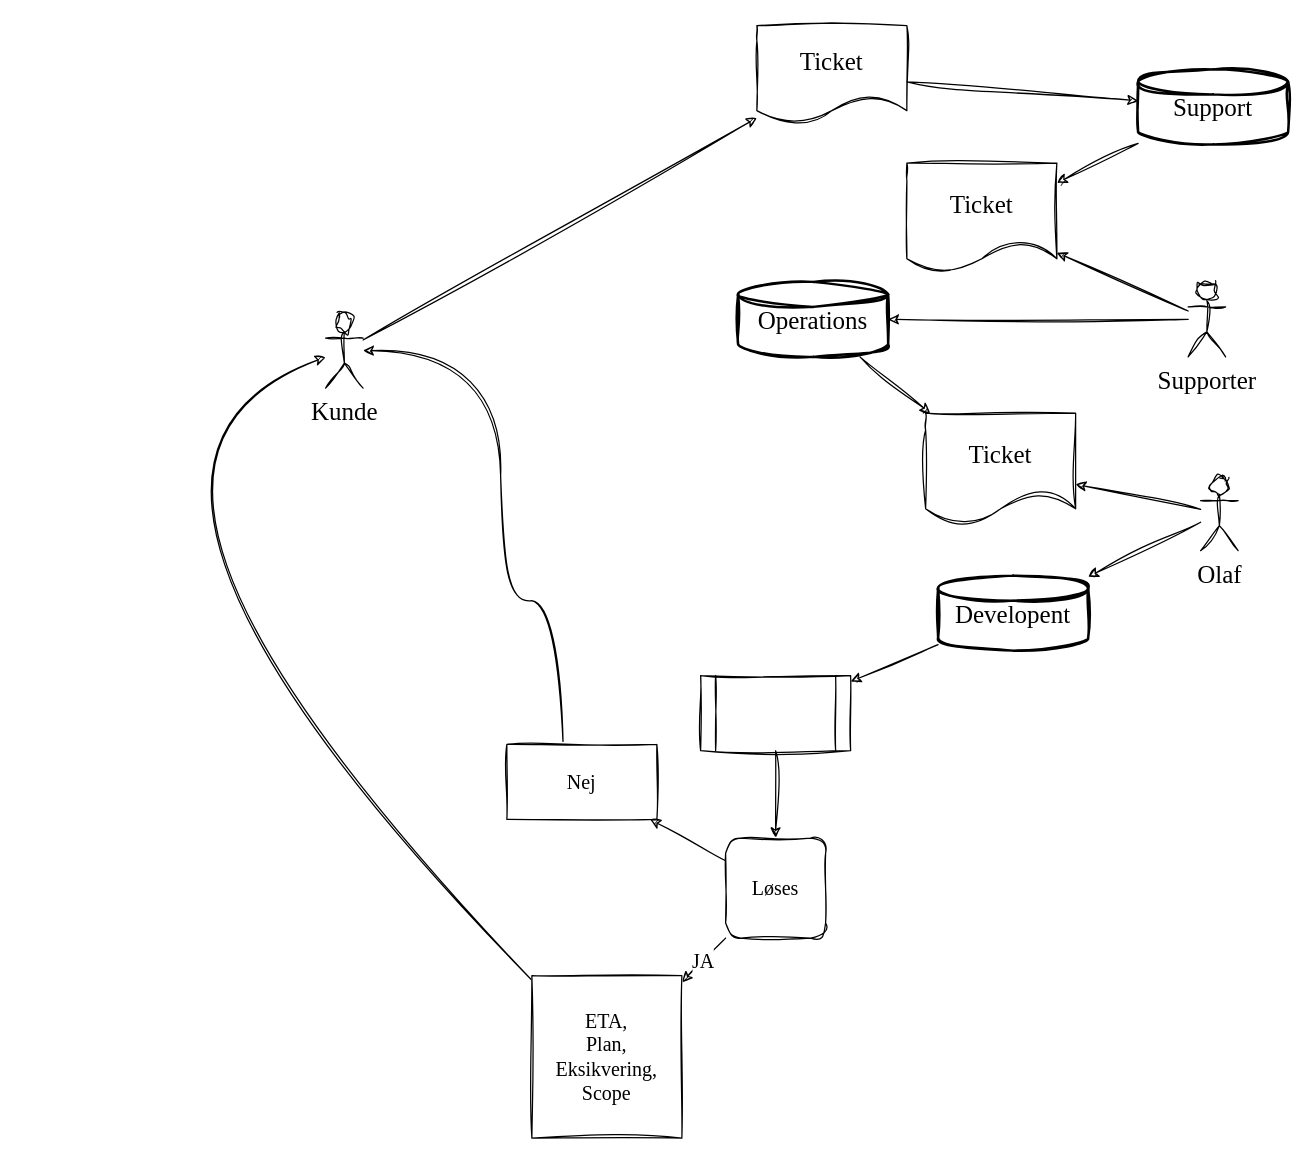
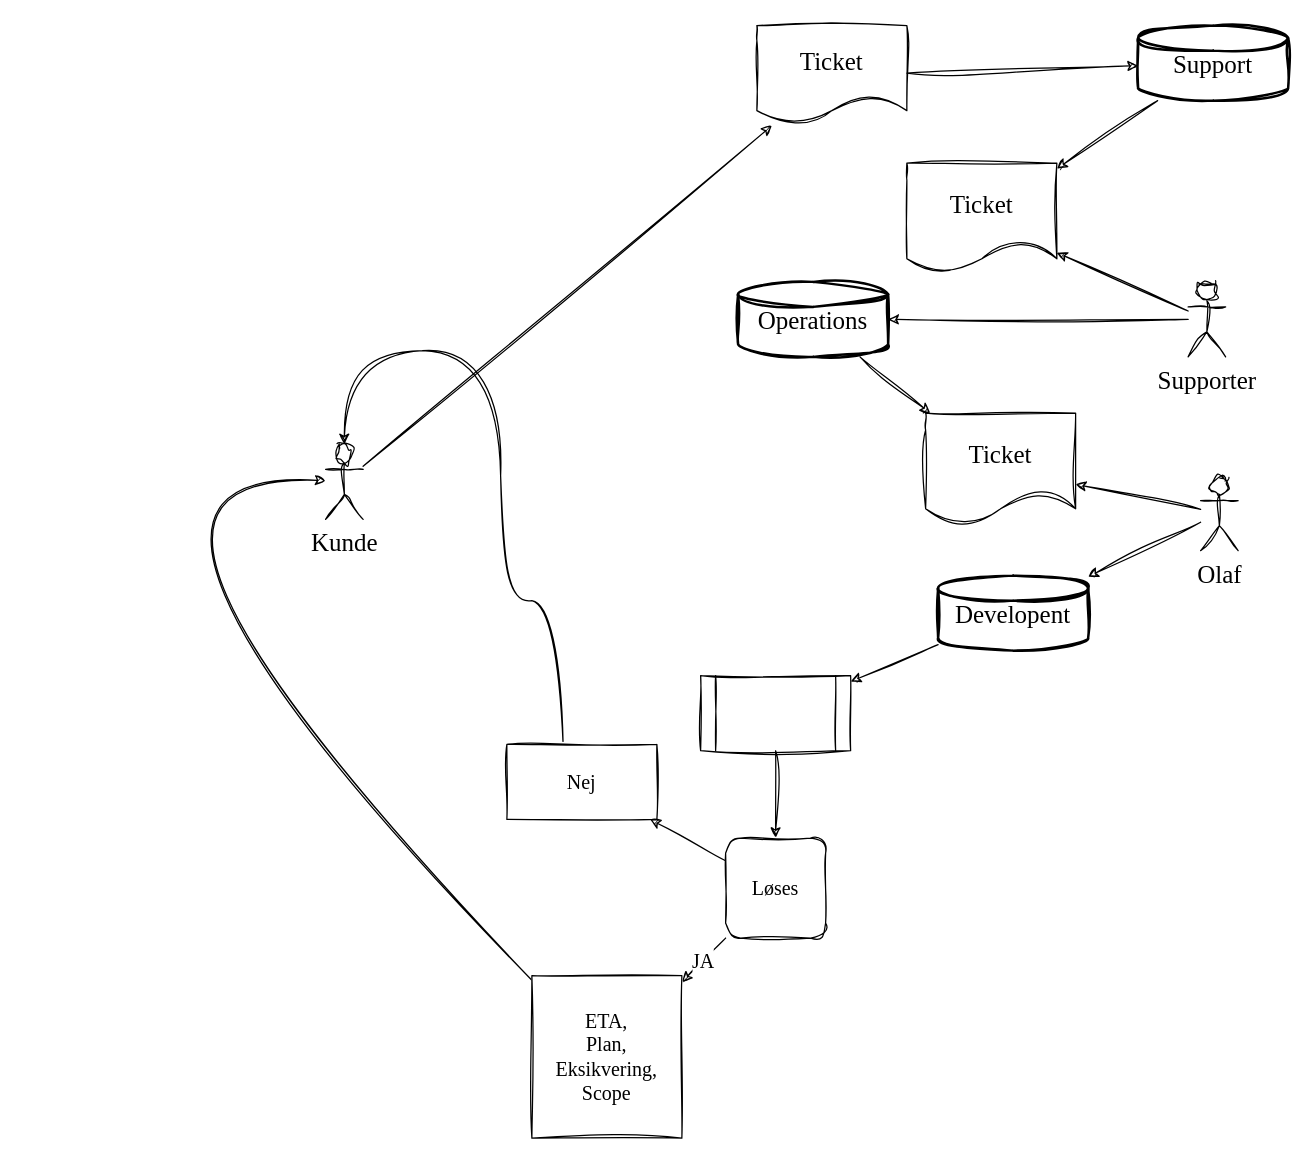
node "Support": moved (1213, 107) -> (1213, 63)
node "Kunde": moved (344, 351) -> (344, 482)
